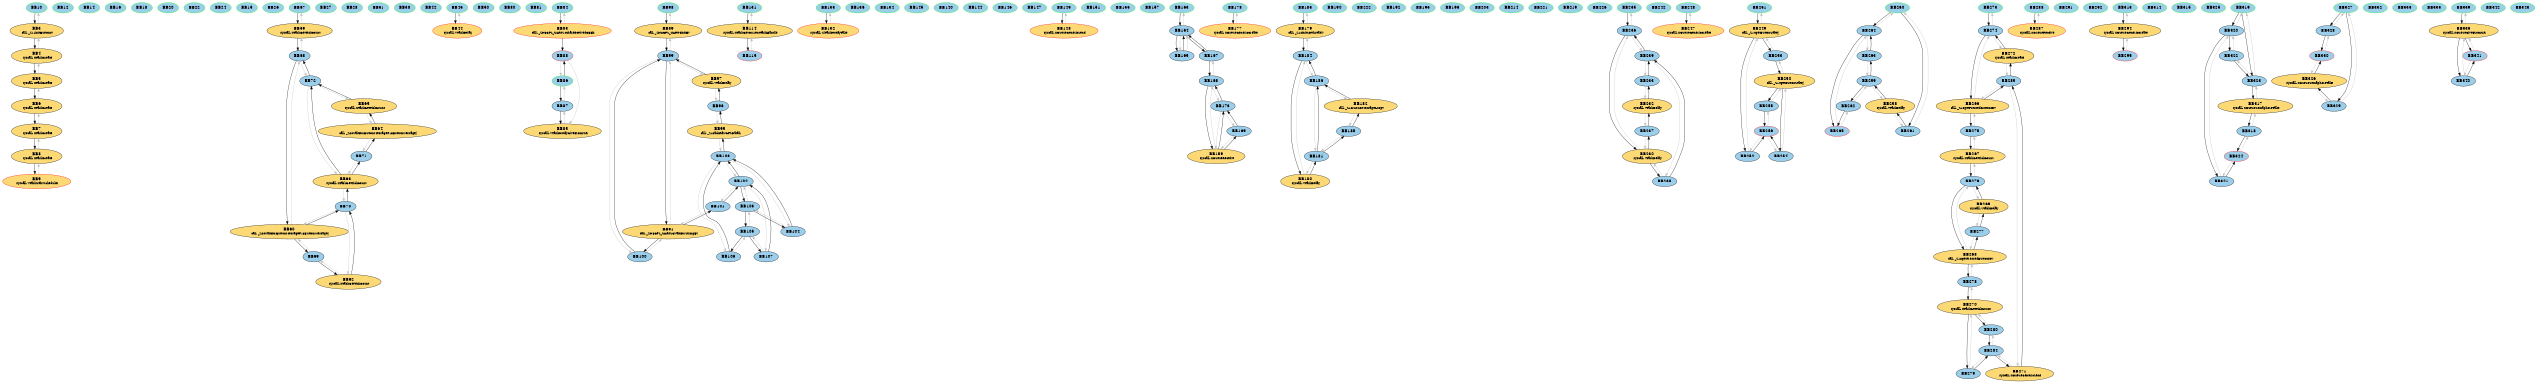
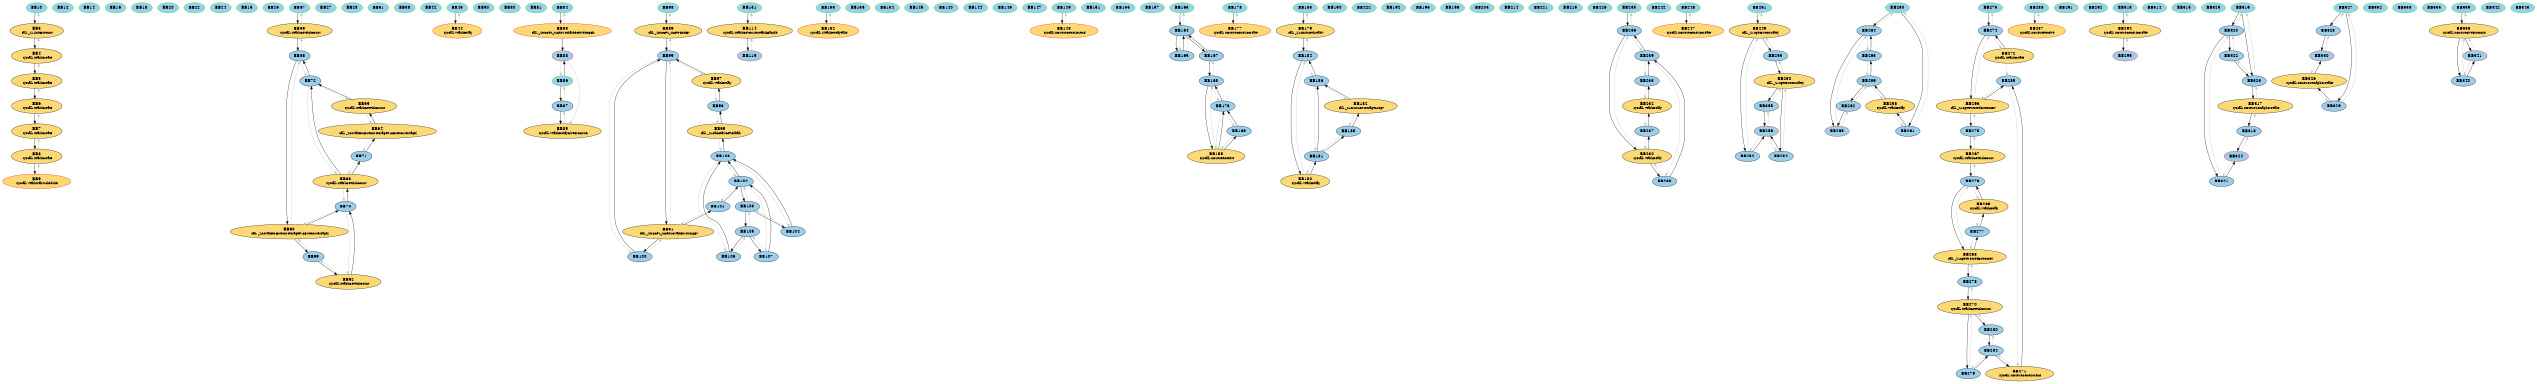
edge "BB285" -> "BB272": removed
node "BB255": label "BB255" -> "BB355"
